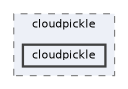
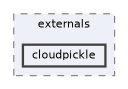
cluster "cloudpickle": label "cloudpickle" -> "externals"
